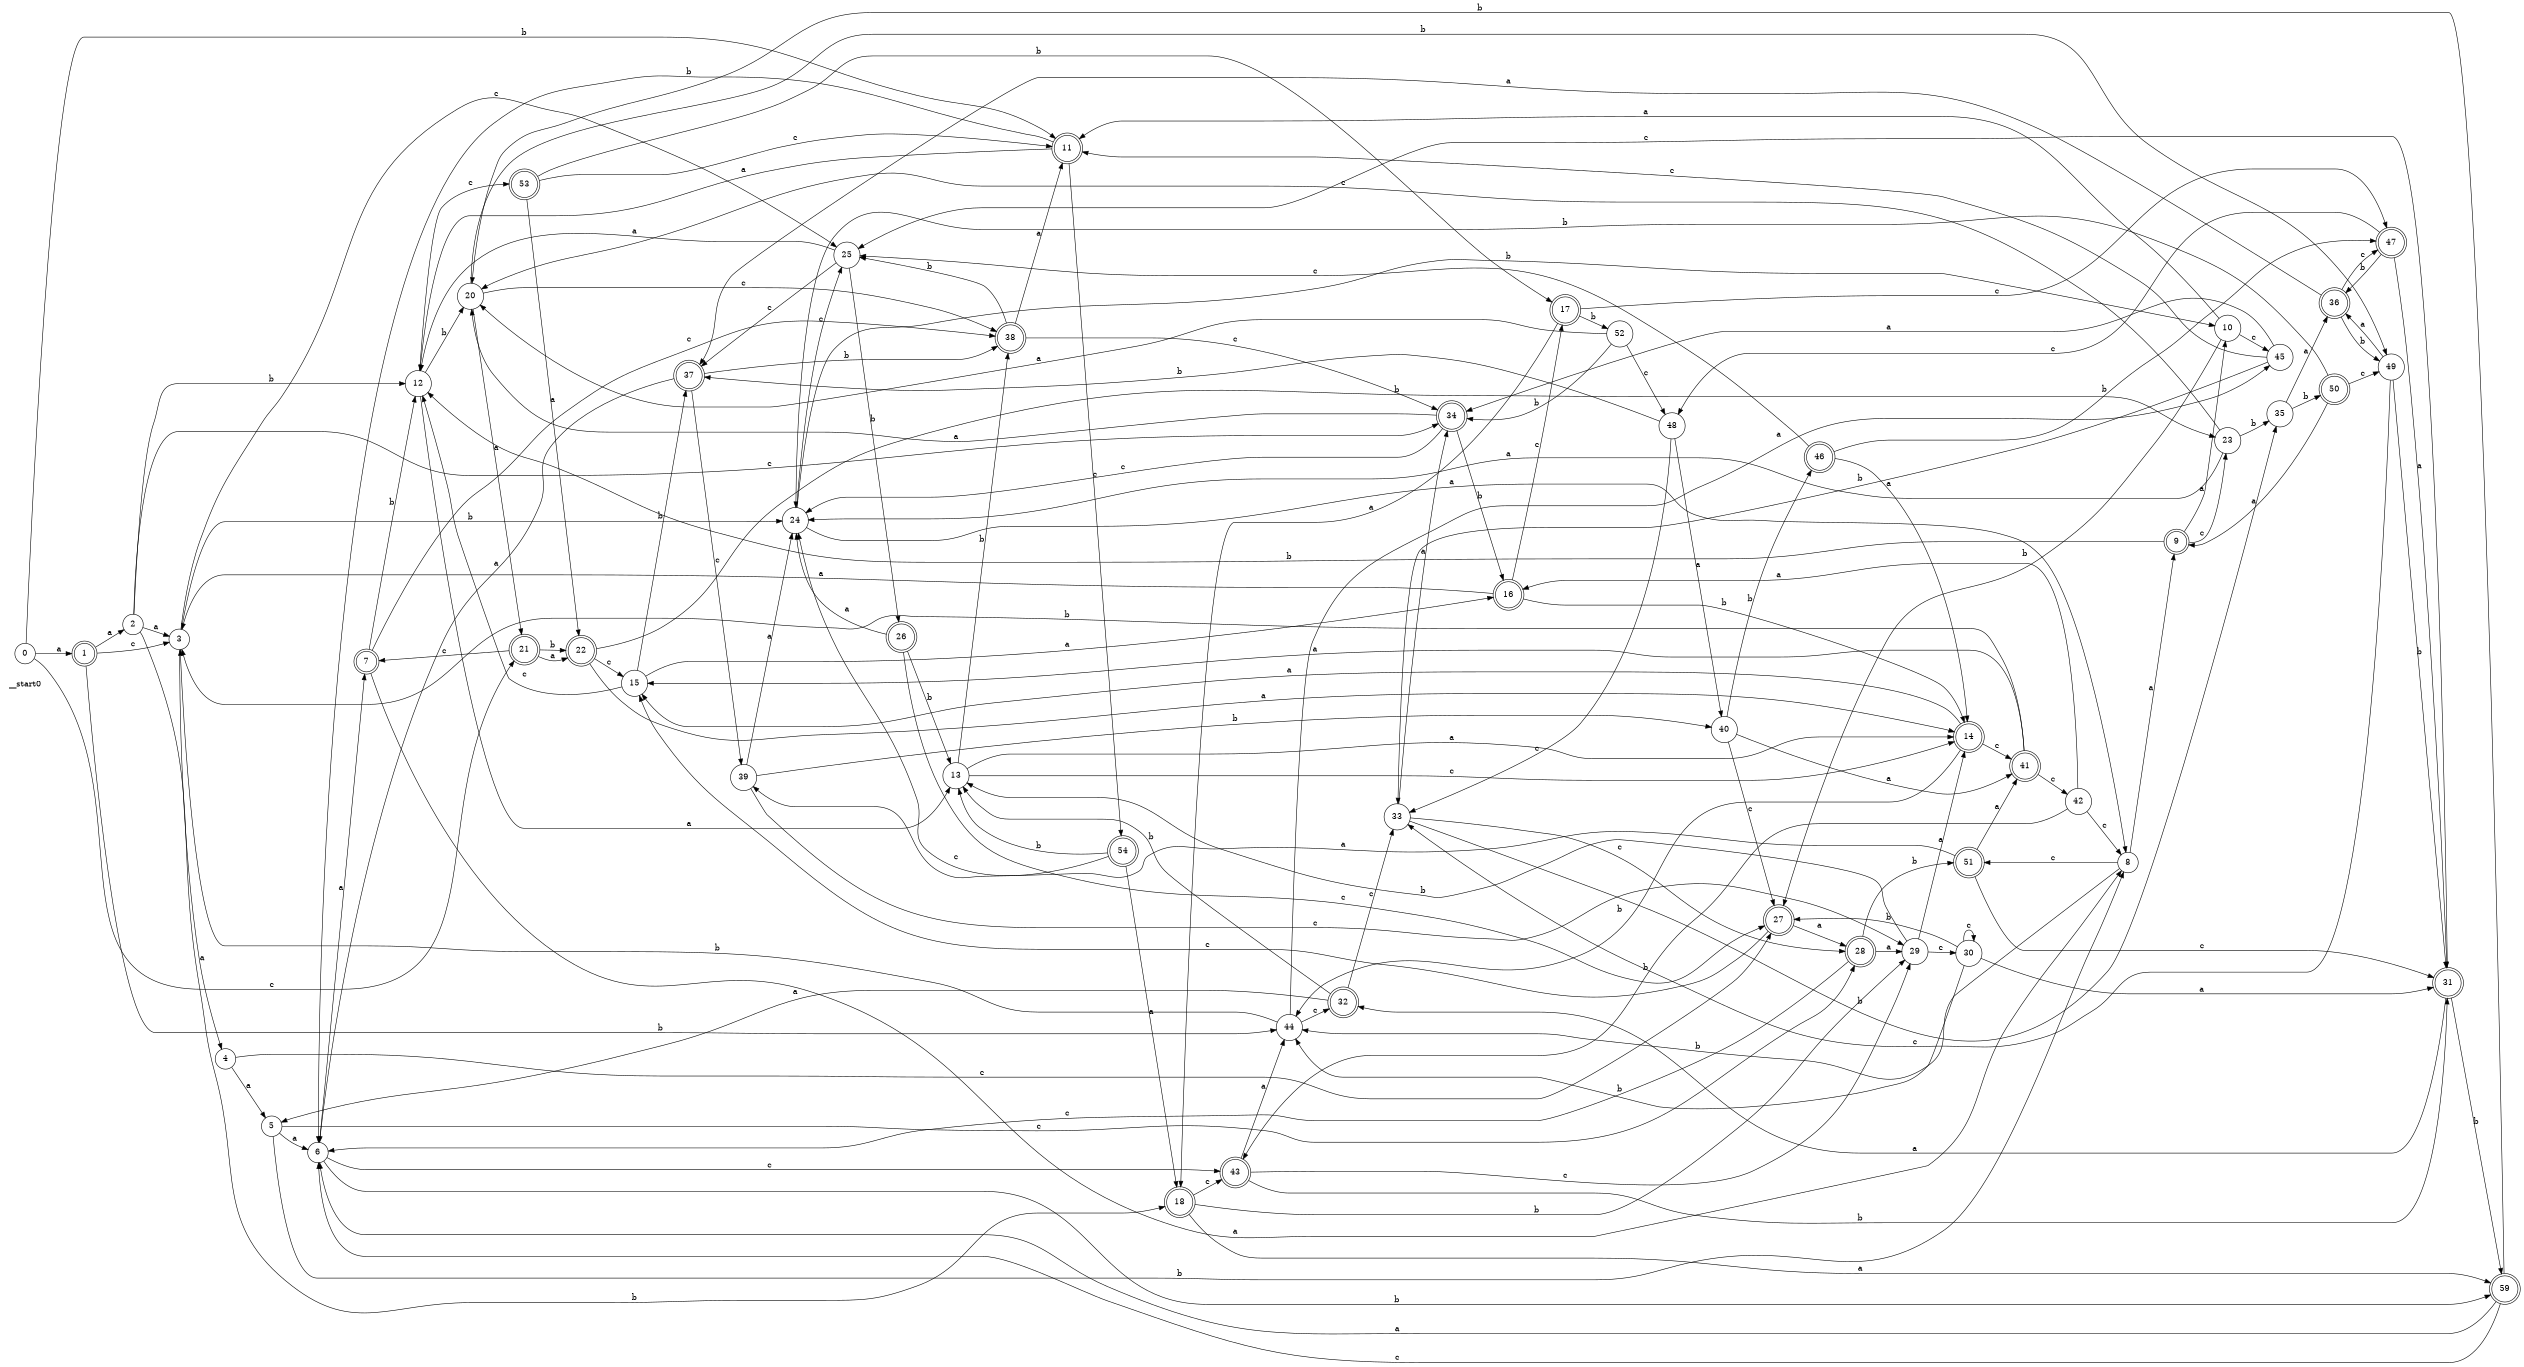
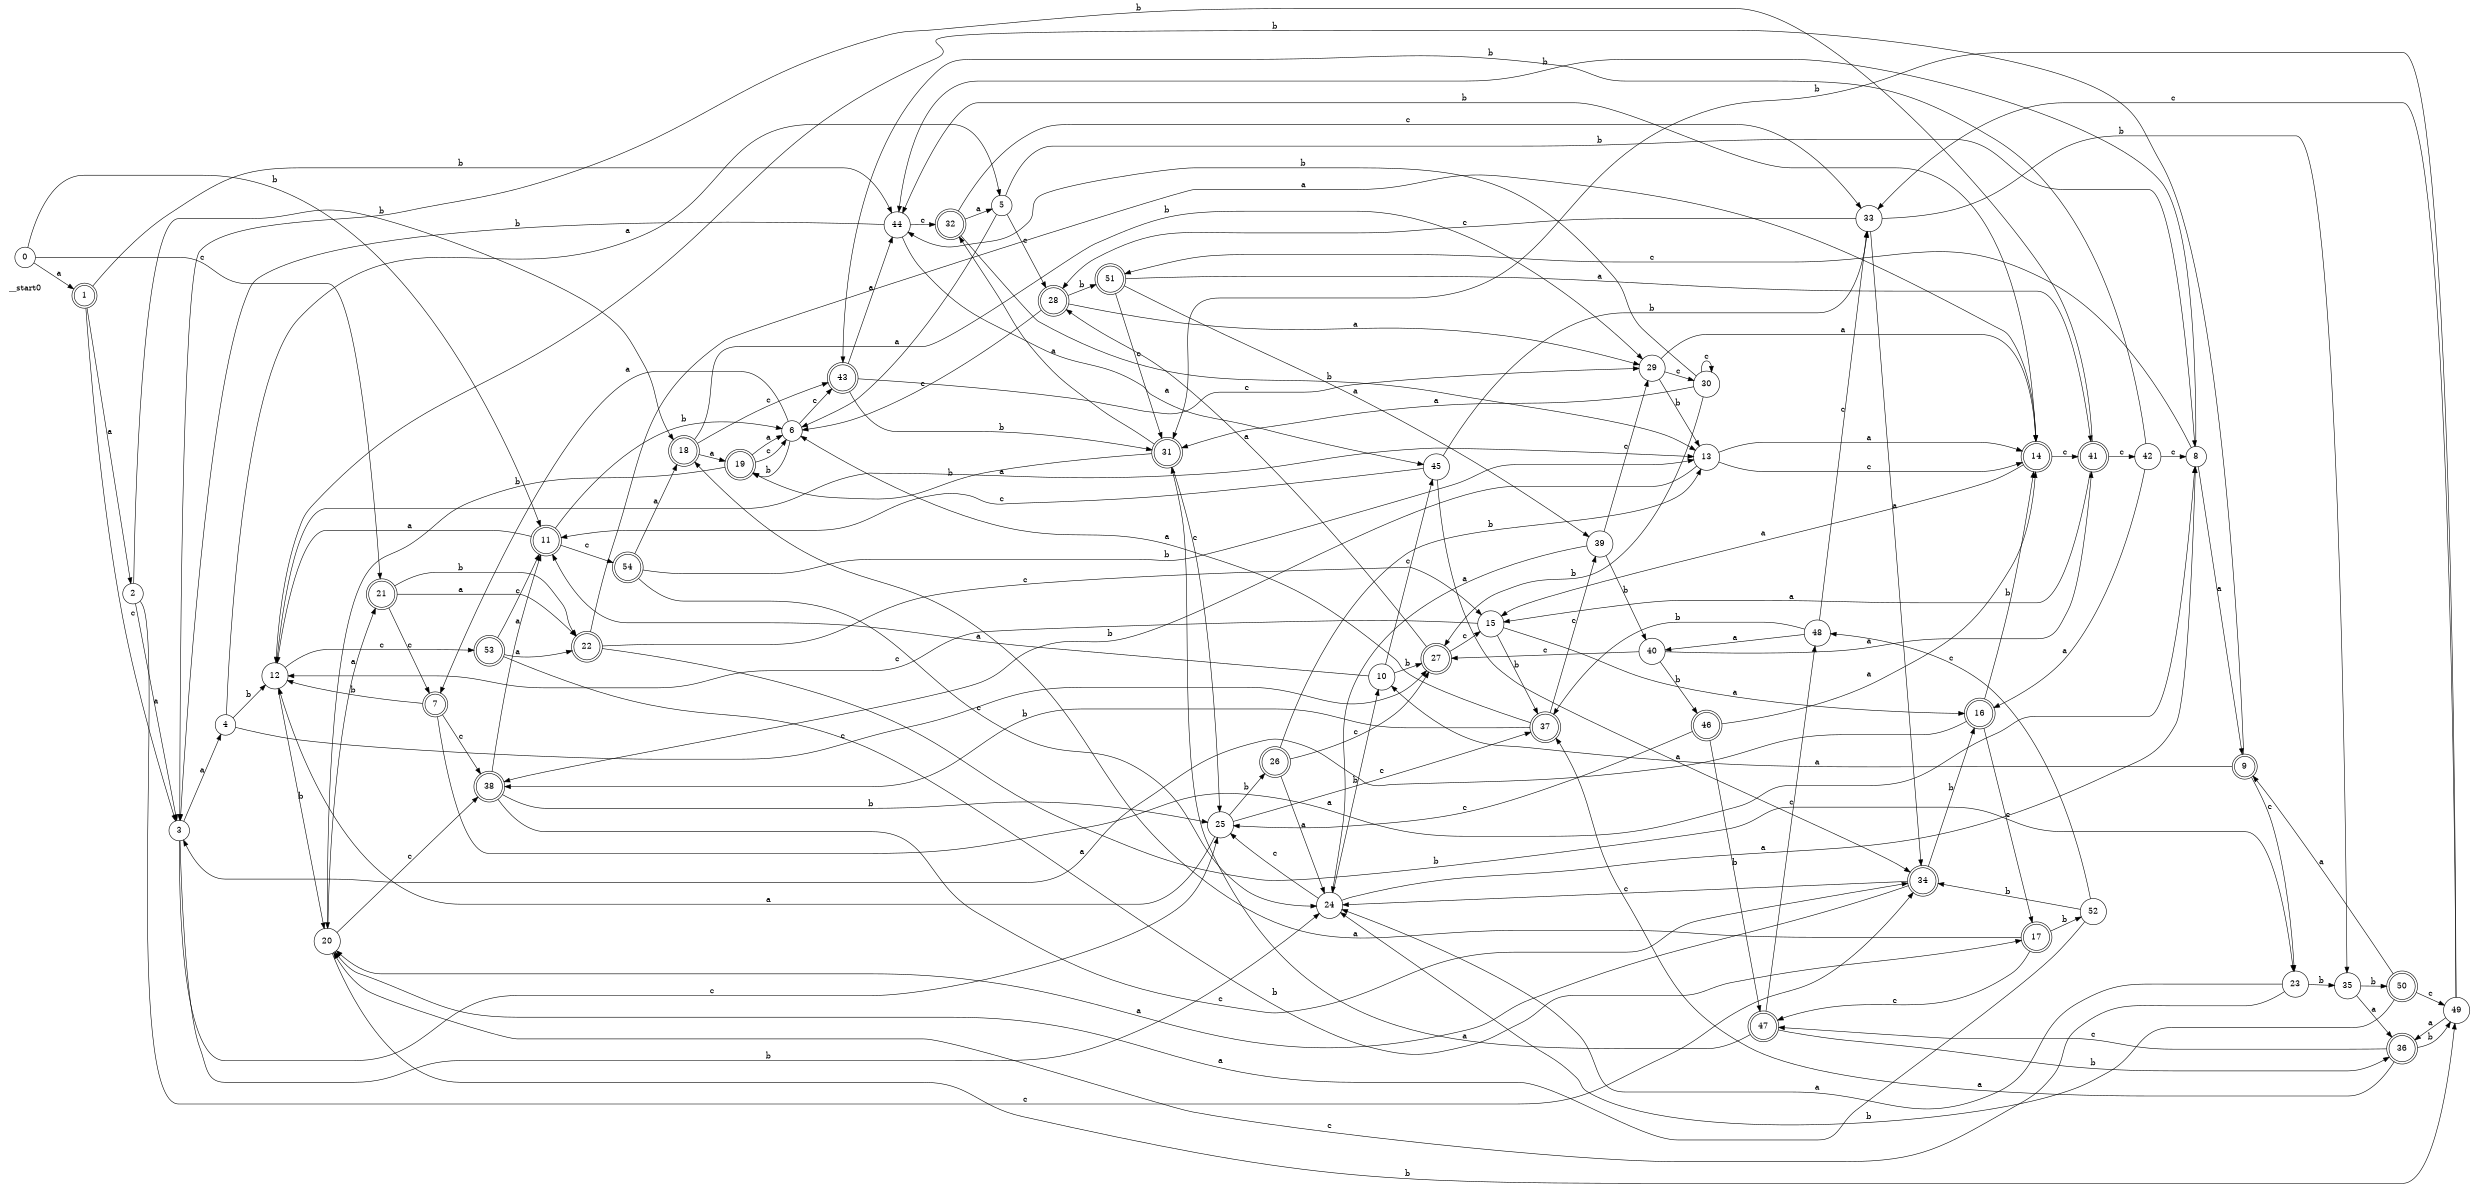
edge "2" -> "12": now "4" -> "12"
node "59": label "59" -> "19"
